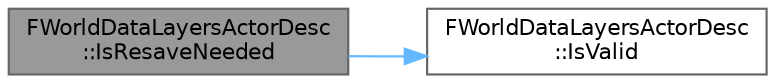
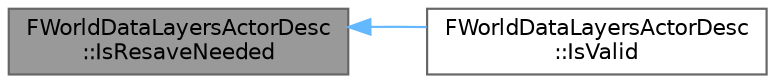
edge "FWorldDataLayersActorDesc ::IsResaveNeeded" -> "FWorldDataLayersActorDesc ::IsValid": reversed
